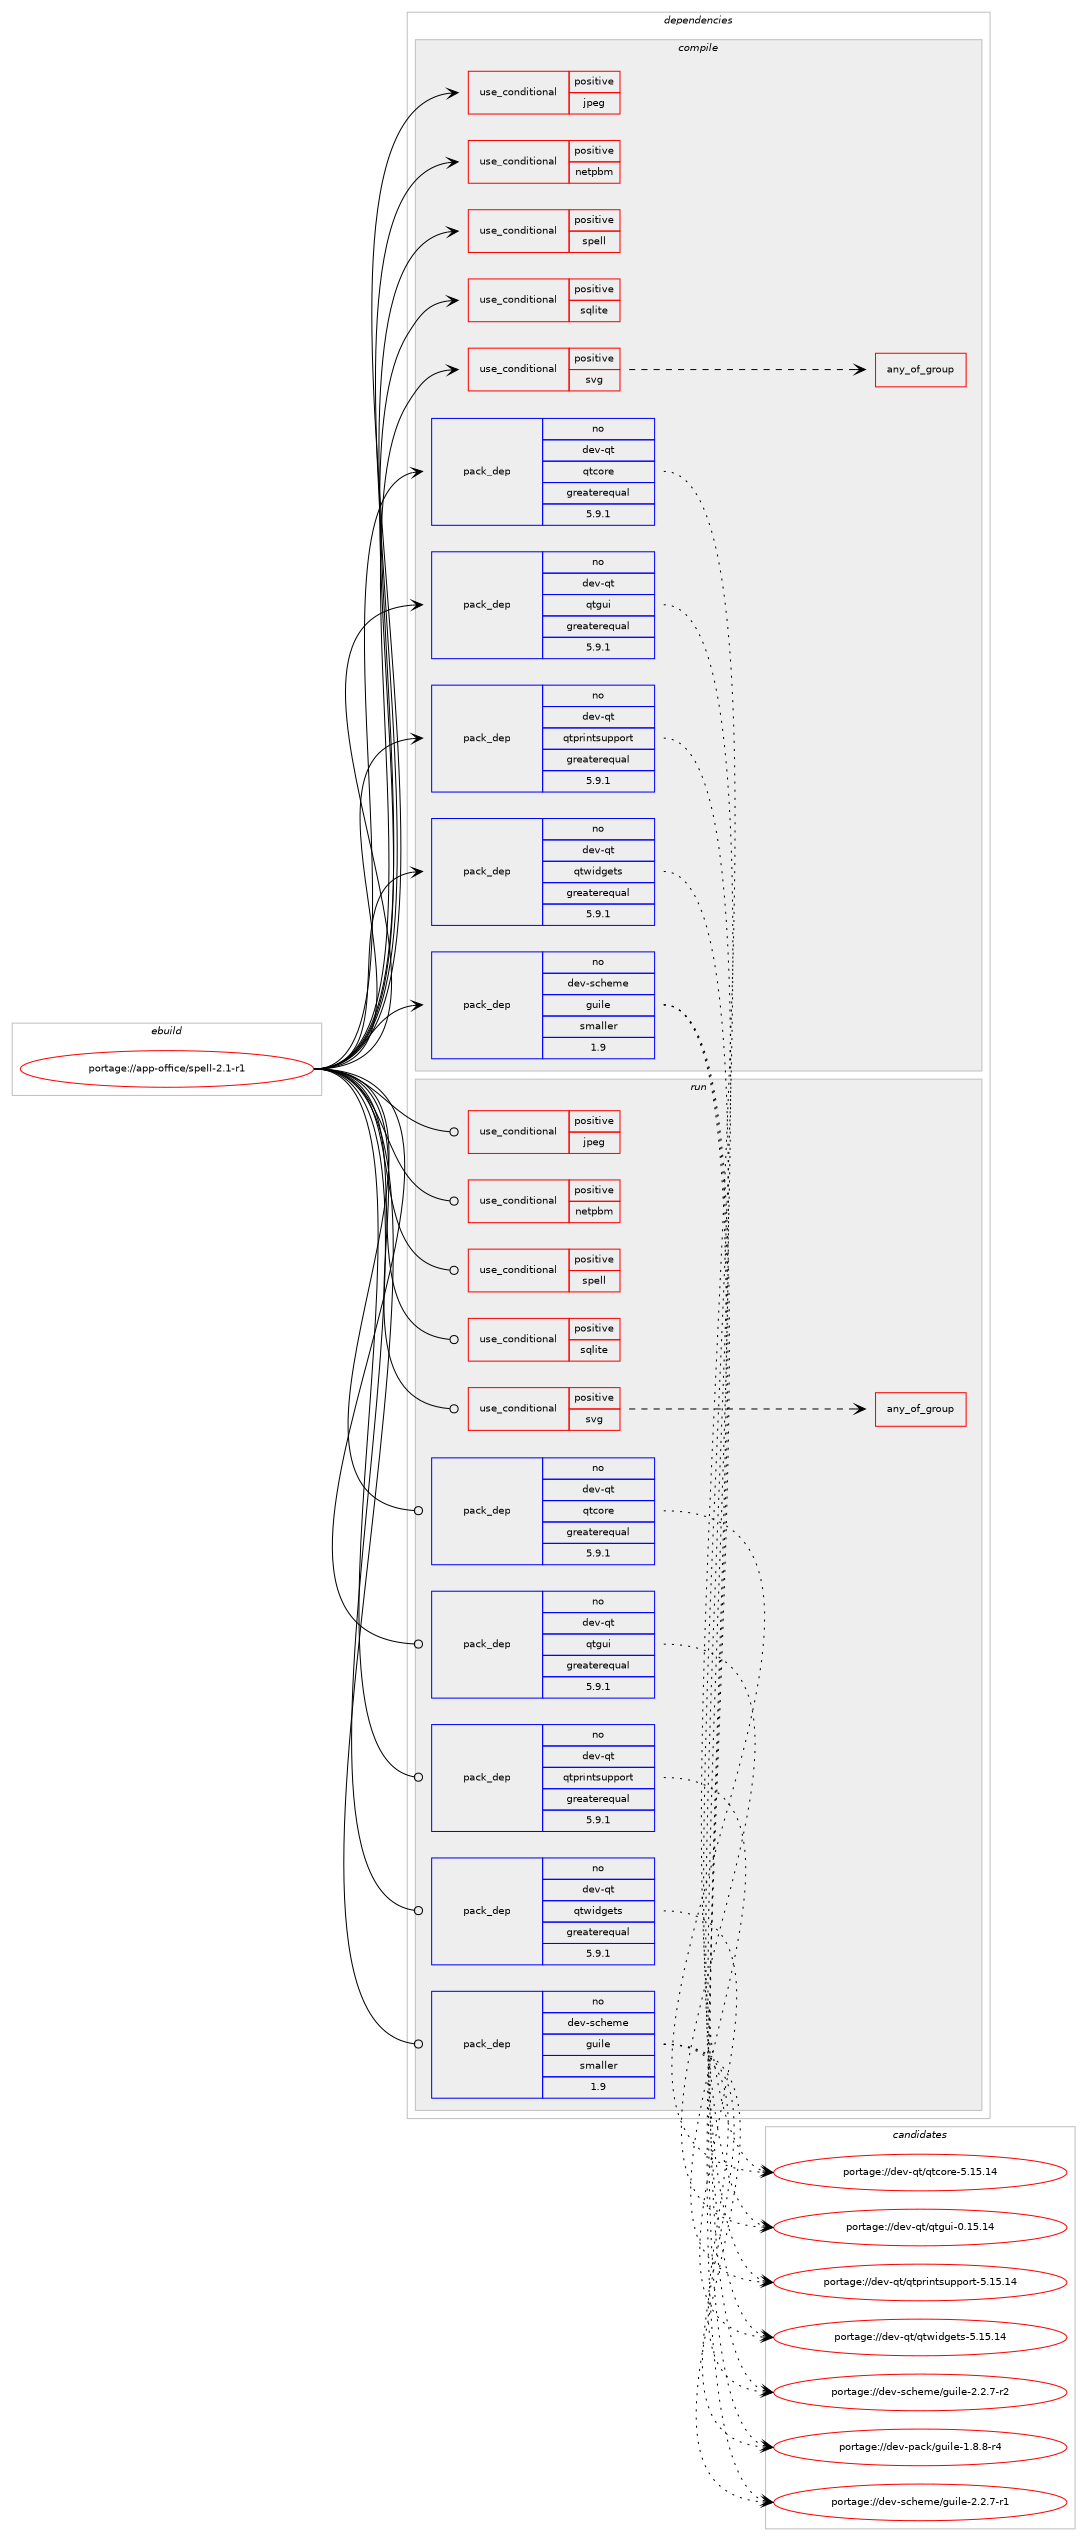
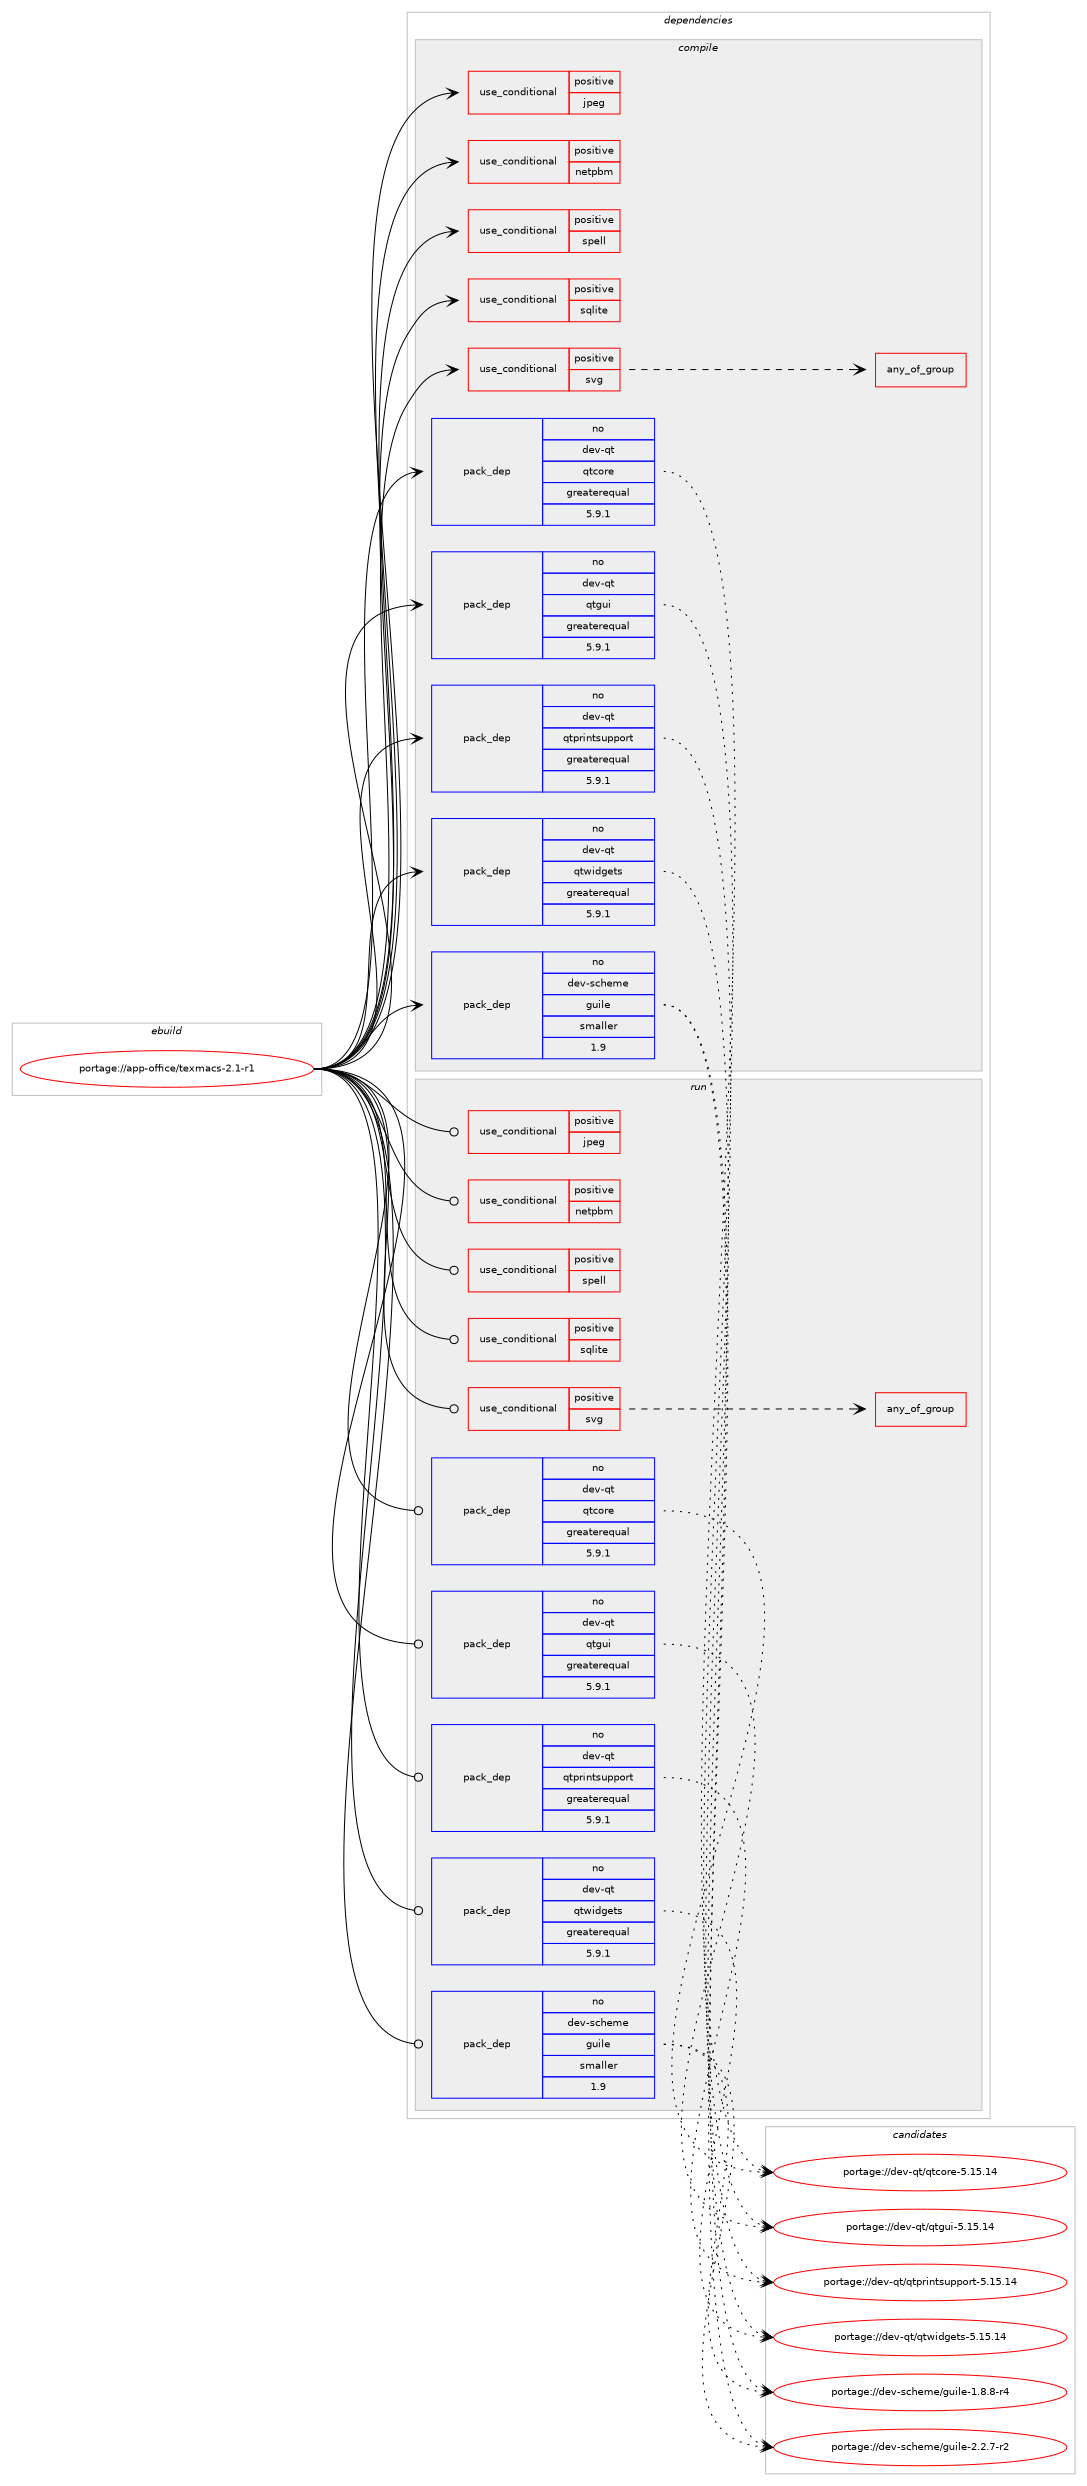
node "portage://app-office/spell-2.1-r1": label "portage://app-office/spell-2.1-r1" -> "portage://app-office/texmacs-2.1-r1"
node "portage://dev-qt/qtgui-0.15.14": label "portage://dev-qt/qtgui-0.15.14" -> "portage://dev-qt/qtgui-5.15.14"
node "portage://dev-pack/guile-1.8.8-r4": label "portage://dev-pack/guile-1.8.8-r4" -> "portage://dev-scheme/guile-1.8.8-r4"
node "portage://dev-scheme/guile-2.2.7-r1": removed
